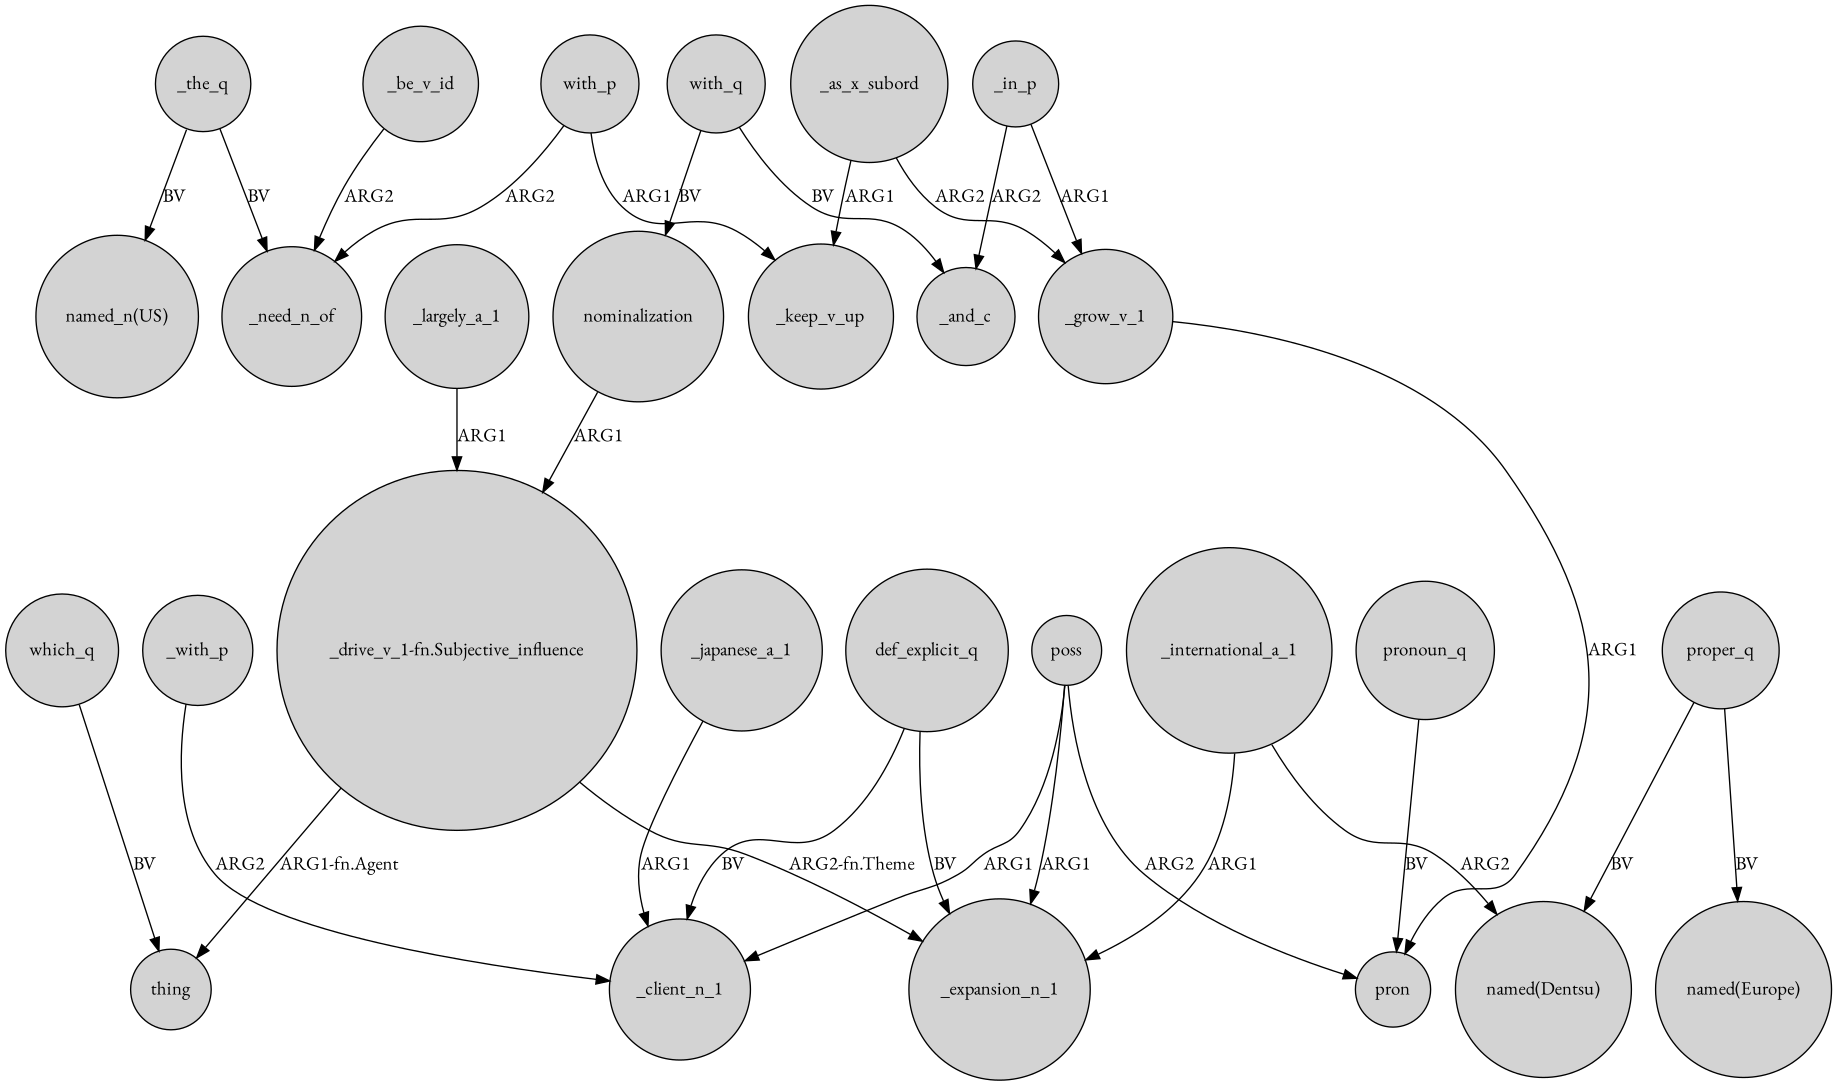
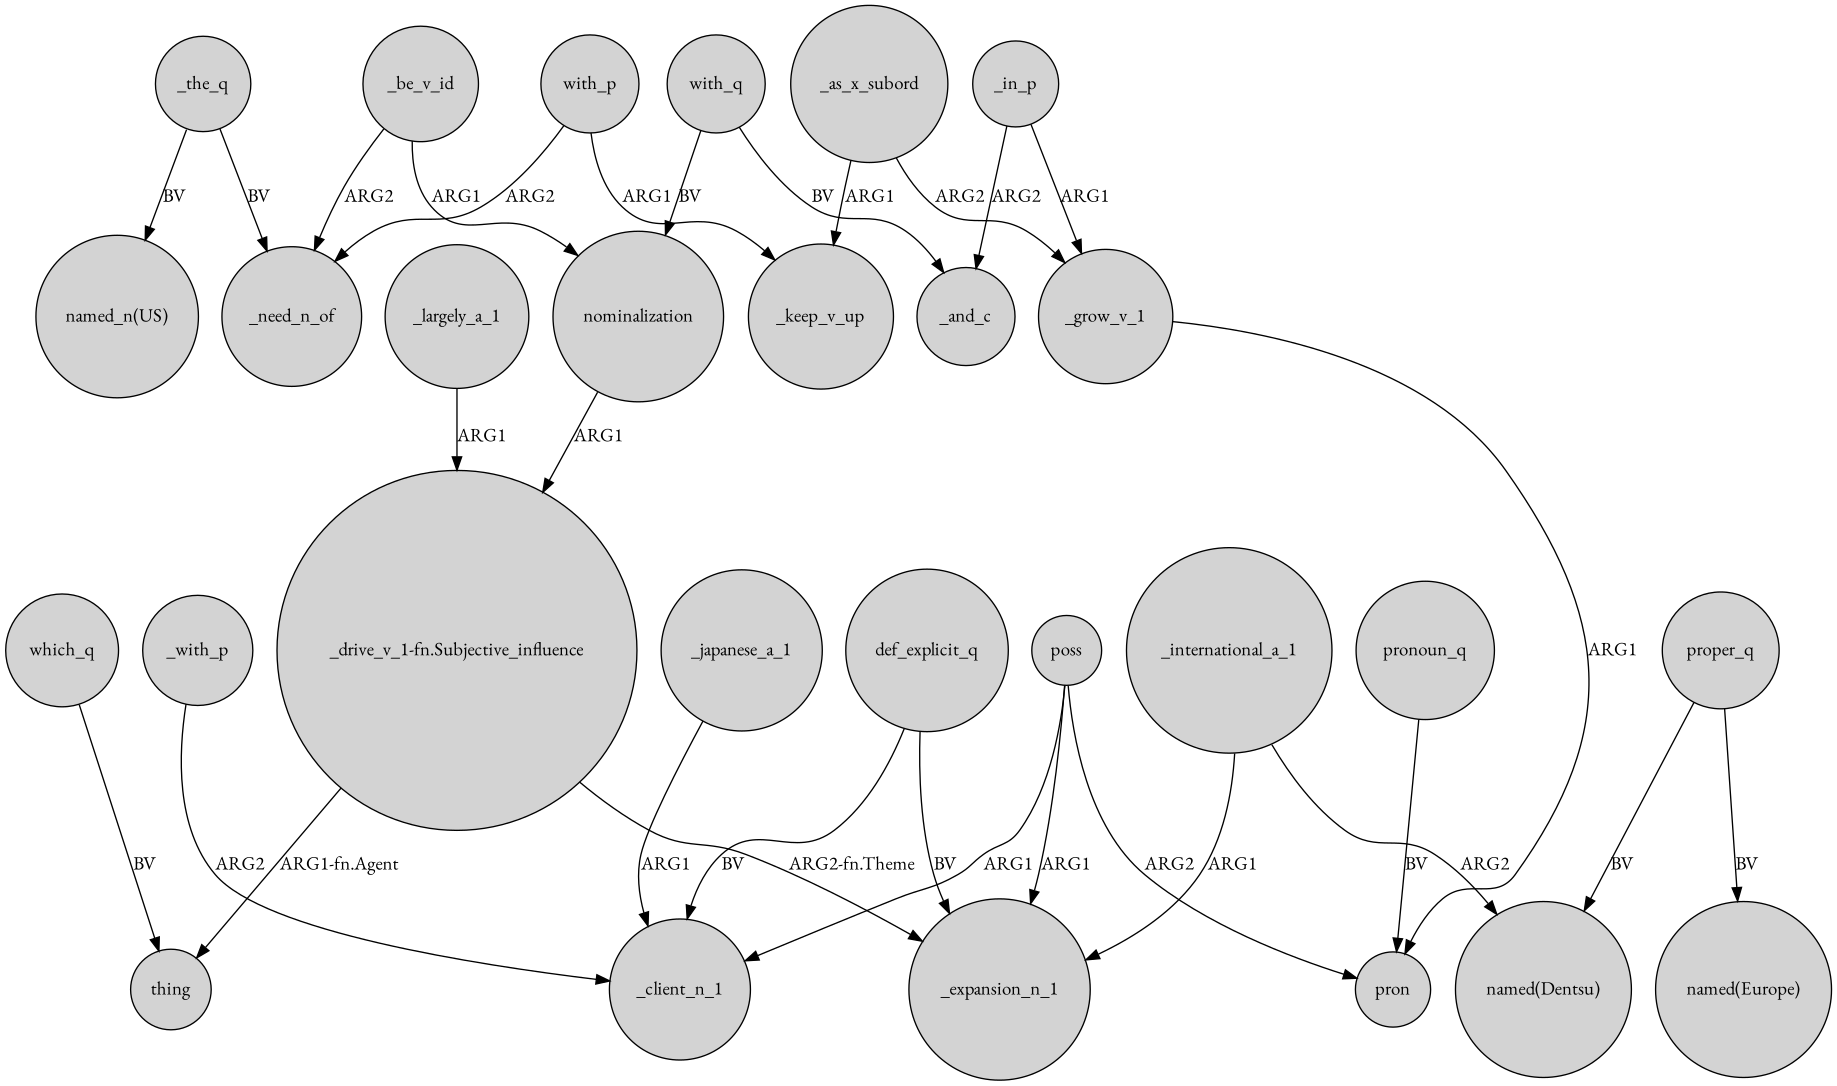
edge "_be_v_id" -> "nominalization": added, label "ARG1"
